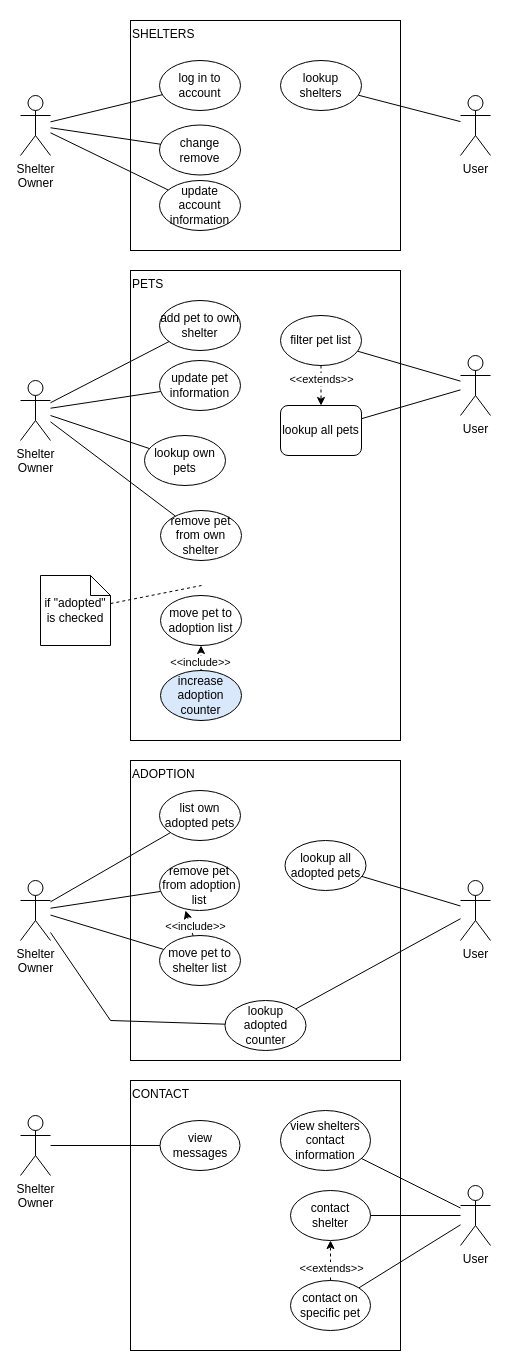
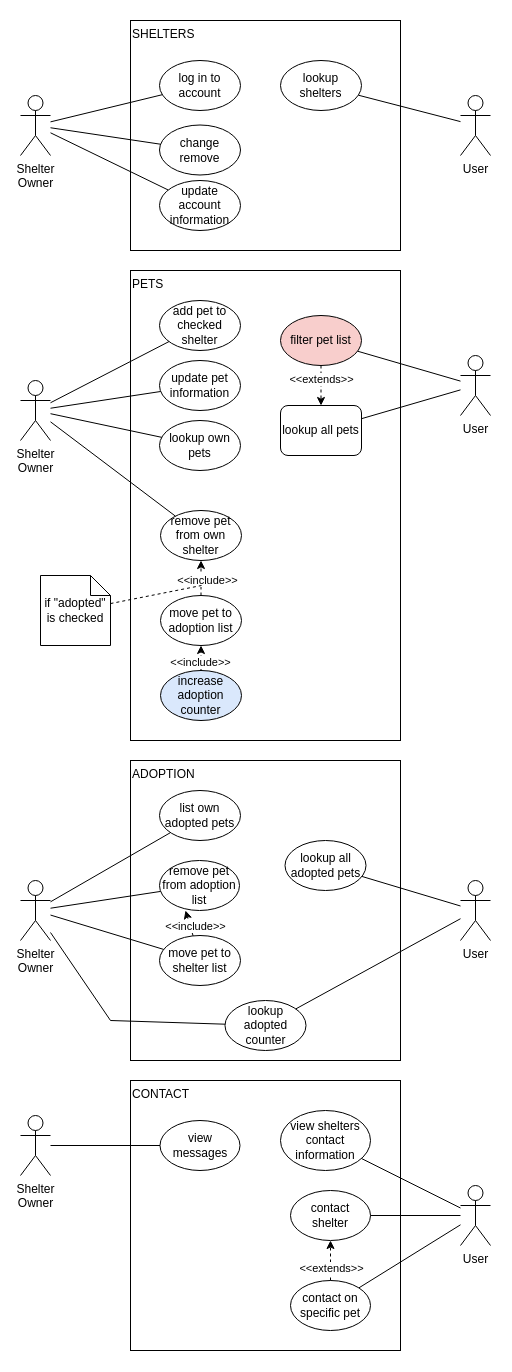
node "add pet to own shelter": label "add pet to own shelter" -> "add pet to checked shelter"
node "filter pet list": fillcolor #ffffff -> #f8cecc
node "lookup own pets": moved (185, 461) -> (200, 446)
edge "move pet to adoption list" -> "remove pet from own shelter": added, label "<<include>>"
